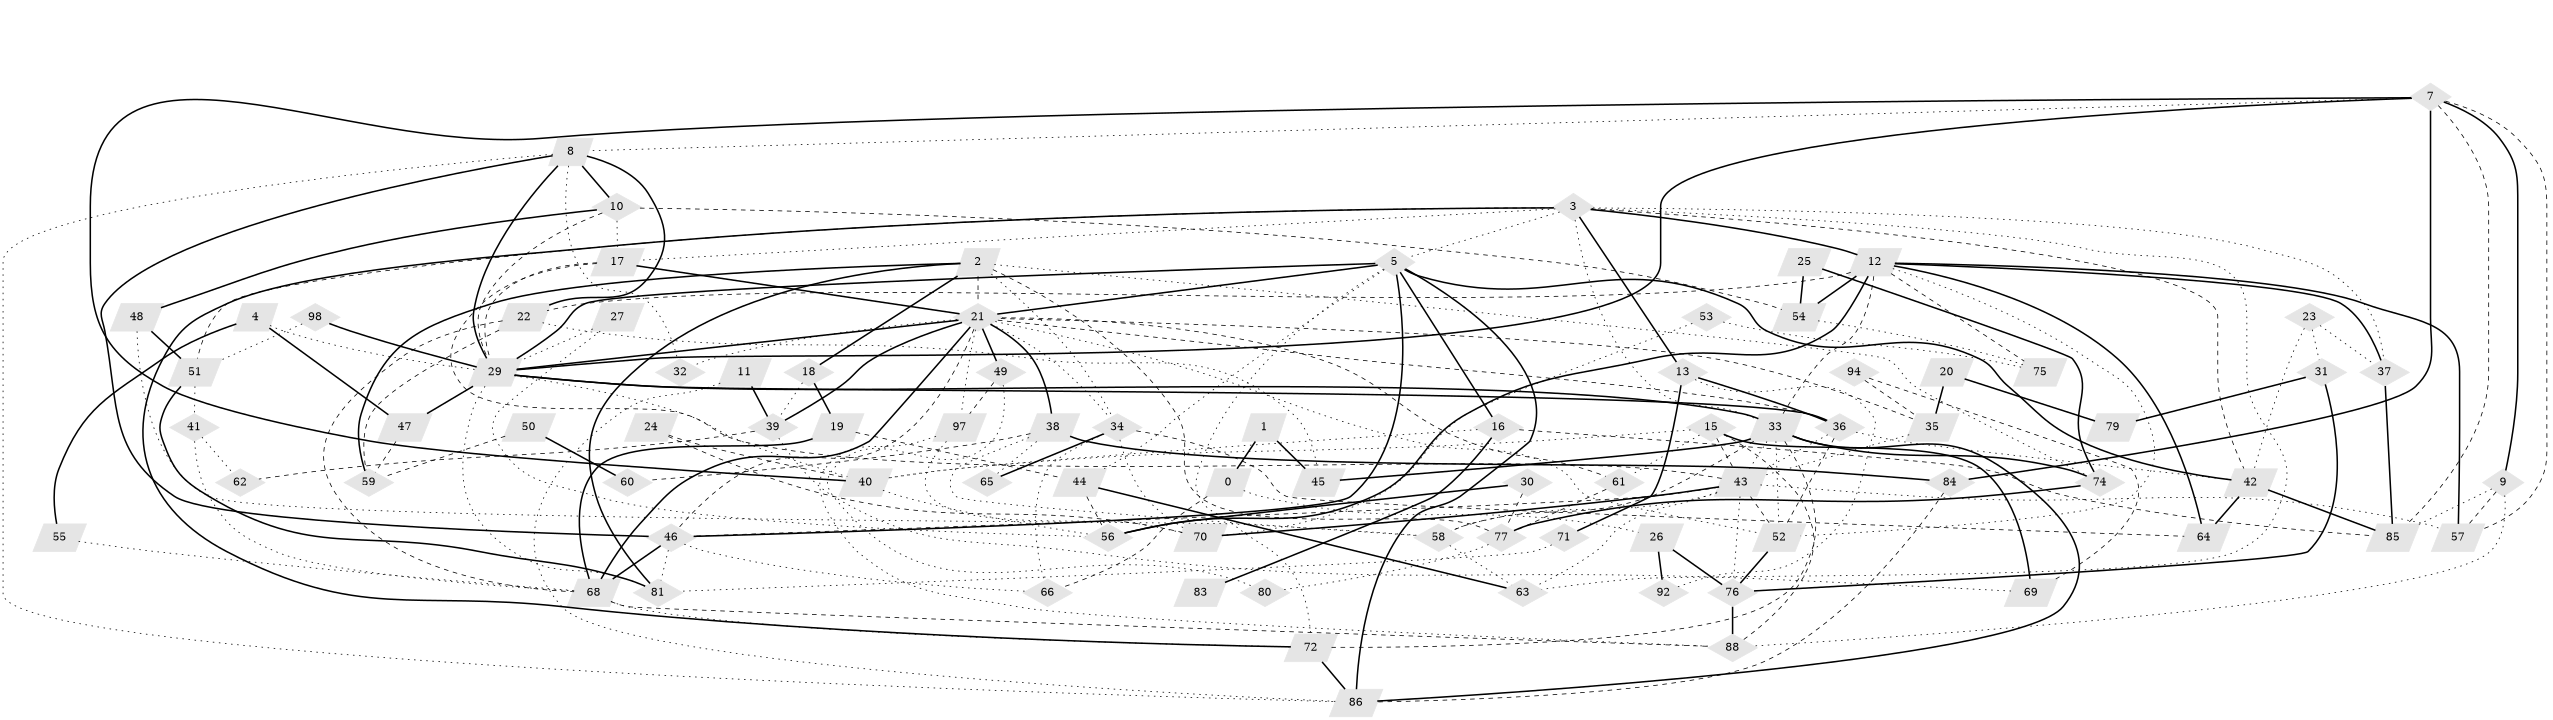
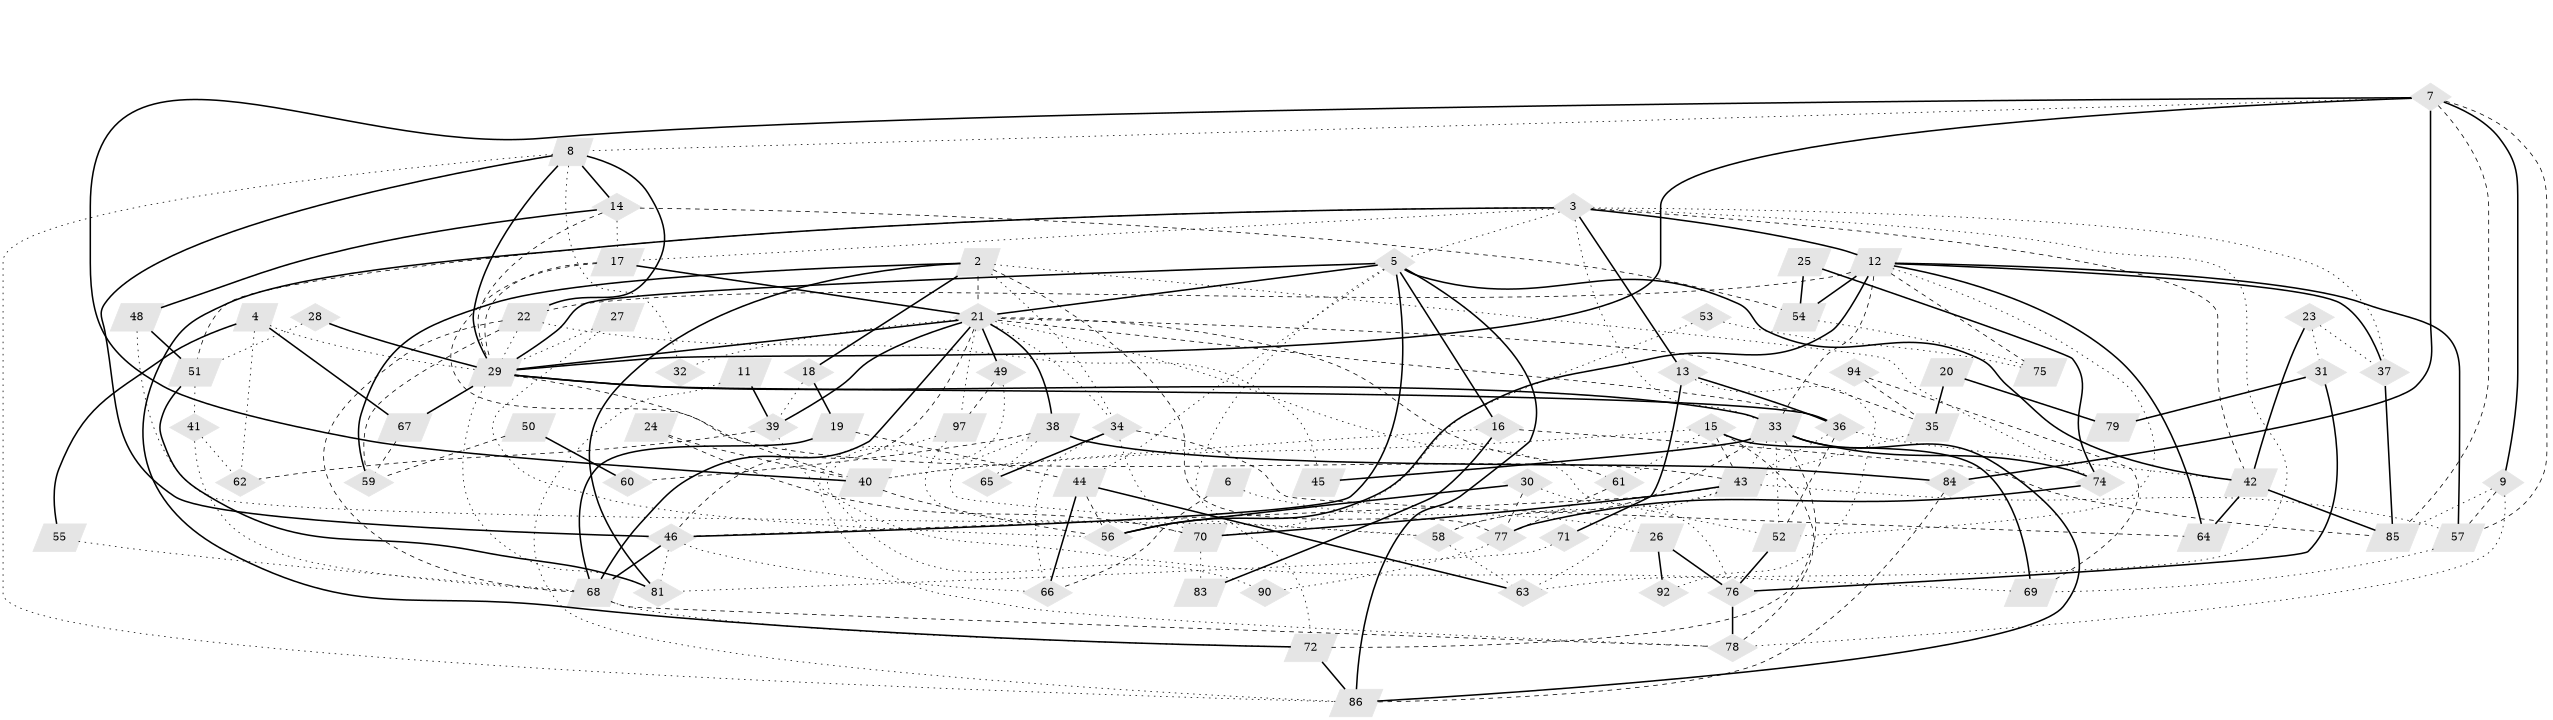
node "10": label "10" -> "14"
node "98": label "98" -> "28"
edge "22" -- "29": added
edge "23" -- "42": style dotted -> bold
edge "4" -- "62": added
edge "29" -- "40": style dotted -> dashed
node "47": label "47" -> "67"
node "1": removed
node "0": label "0" -> "6"
edge "40" -- "56": style dotted -> dashed
edge "43" -- "52": removed
edge "43" -- "76": now "30" -- "76"
edge "44" -- "66": added
edge "70" -- "83": added
edge "57" -- "69": added
node "80": label "80" -> "90"
node "88": label "88" -> "78"
